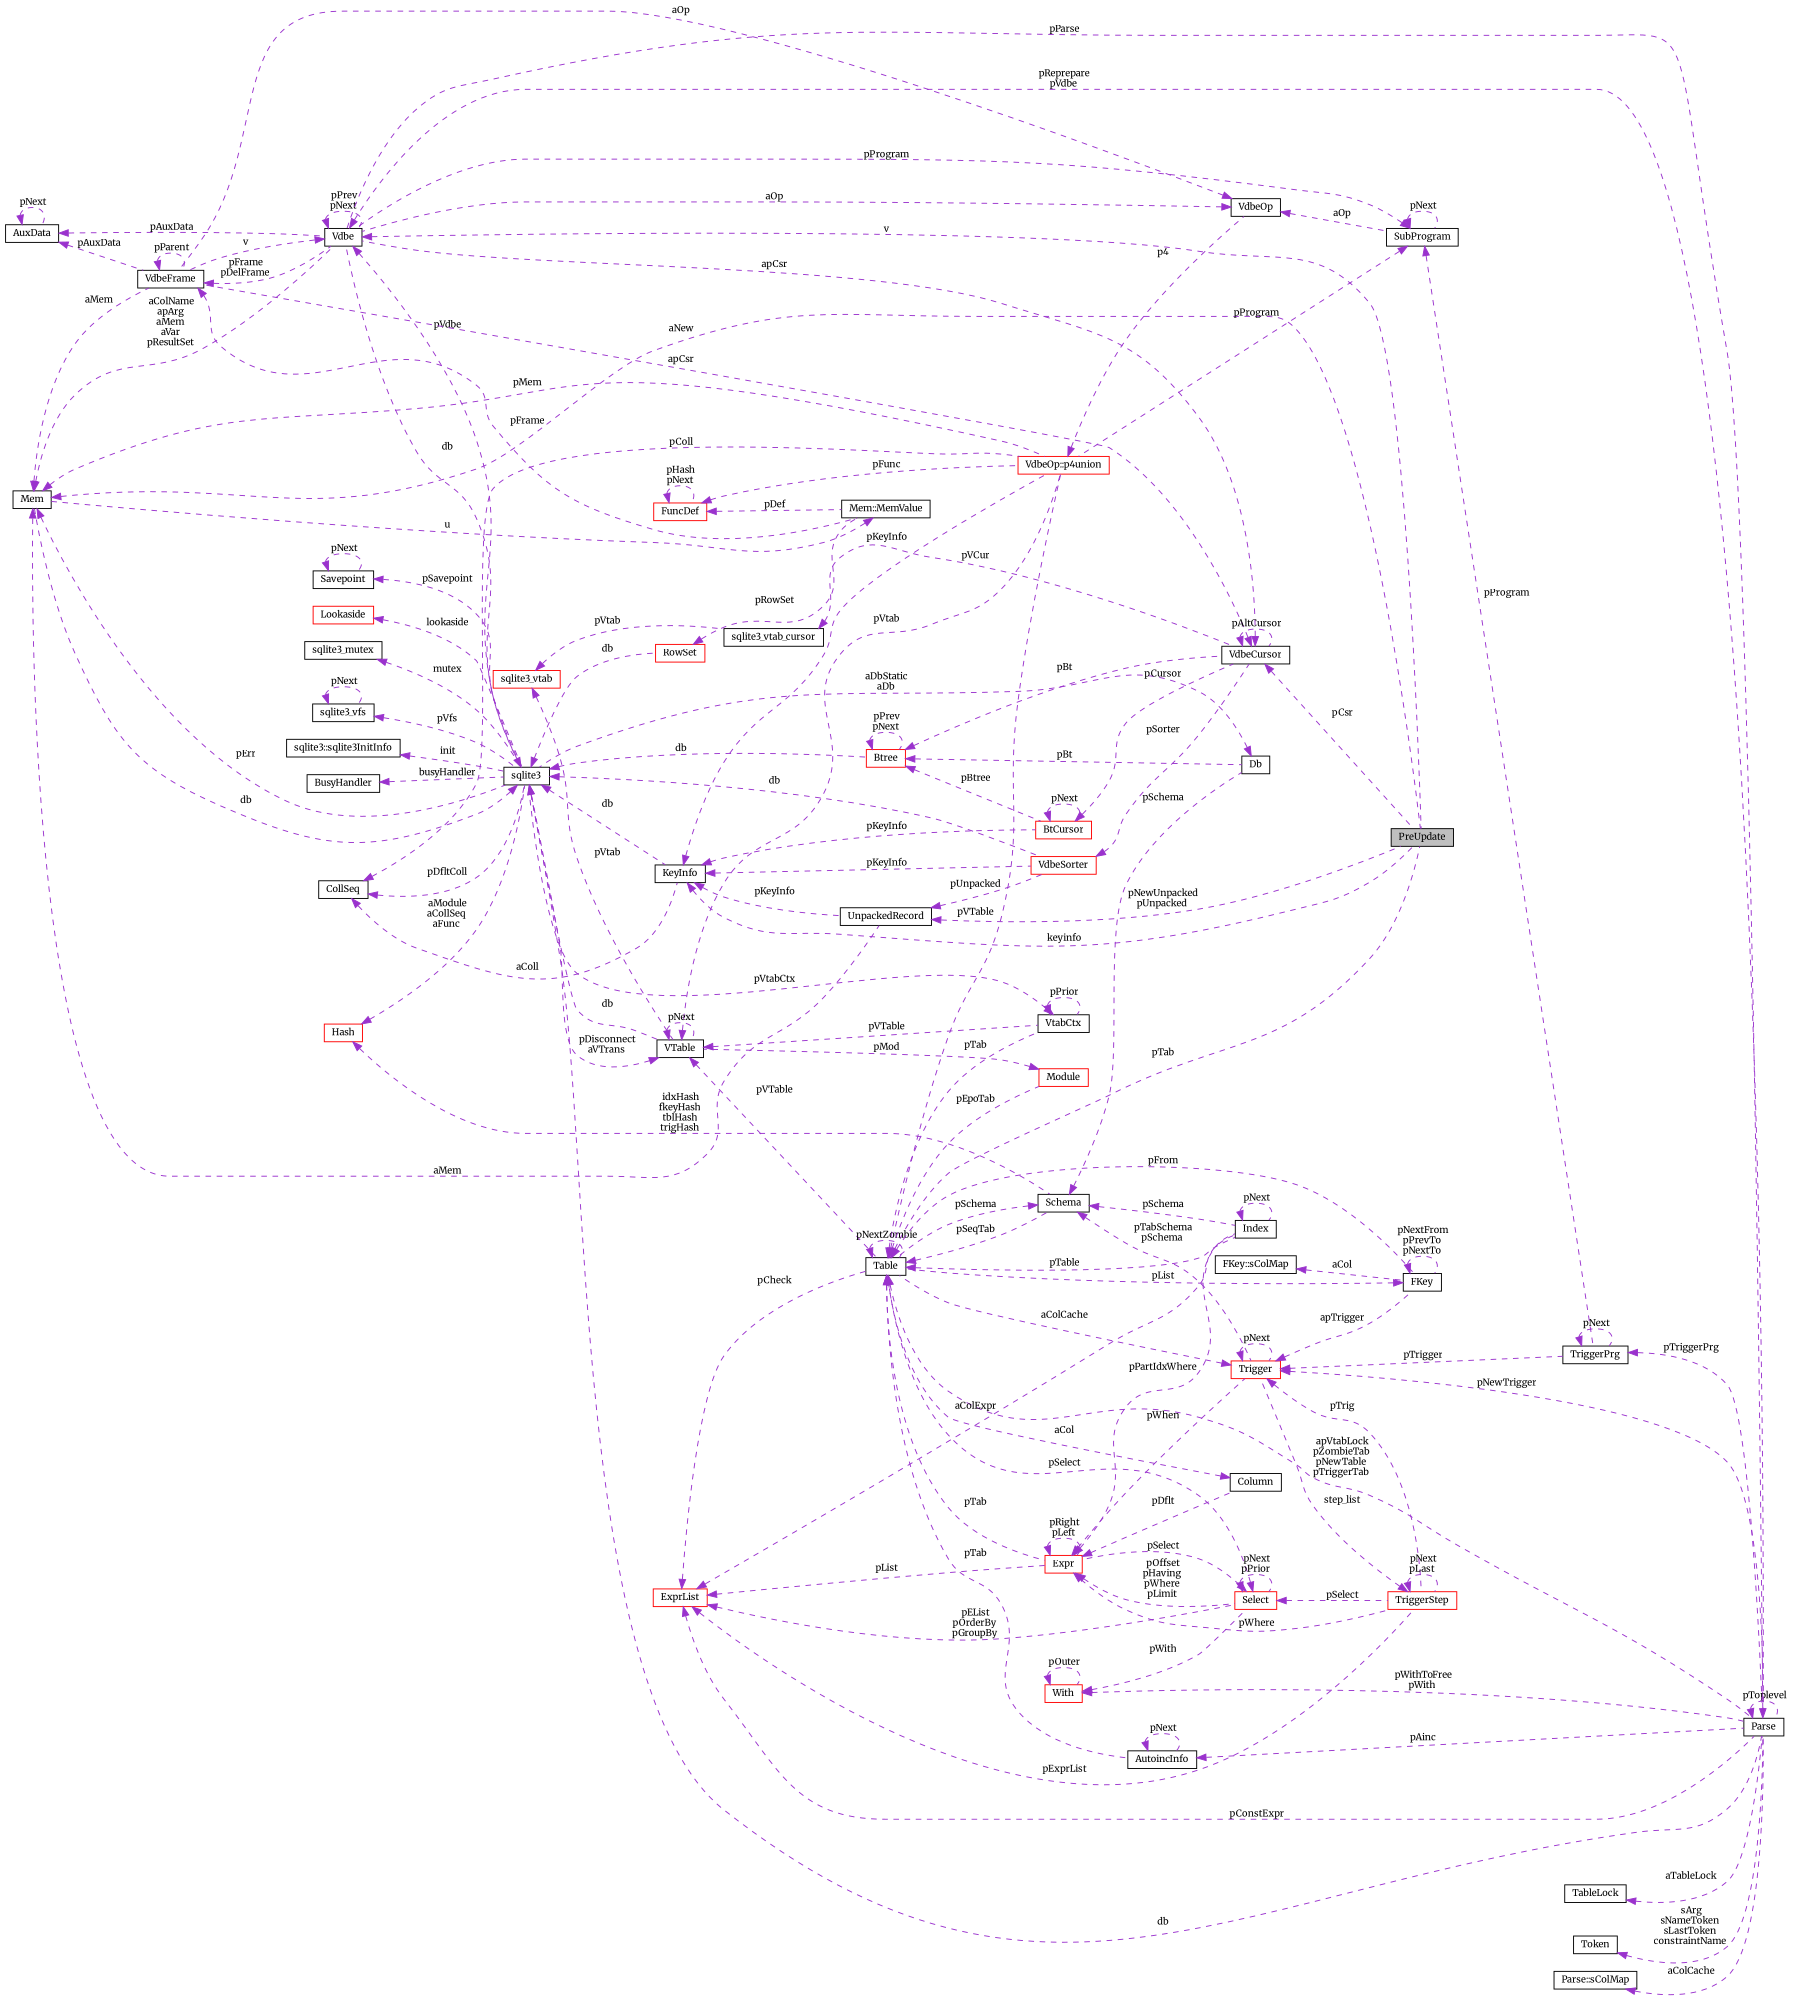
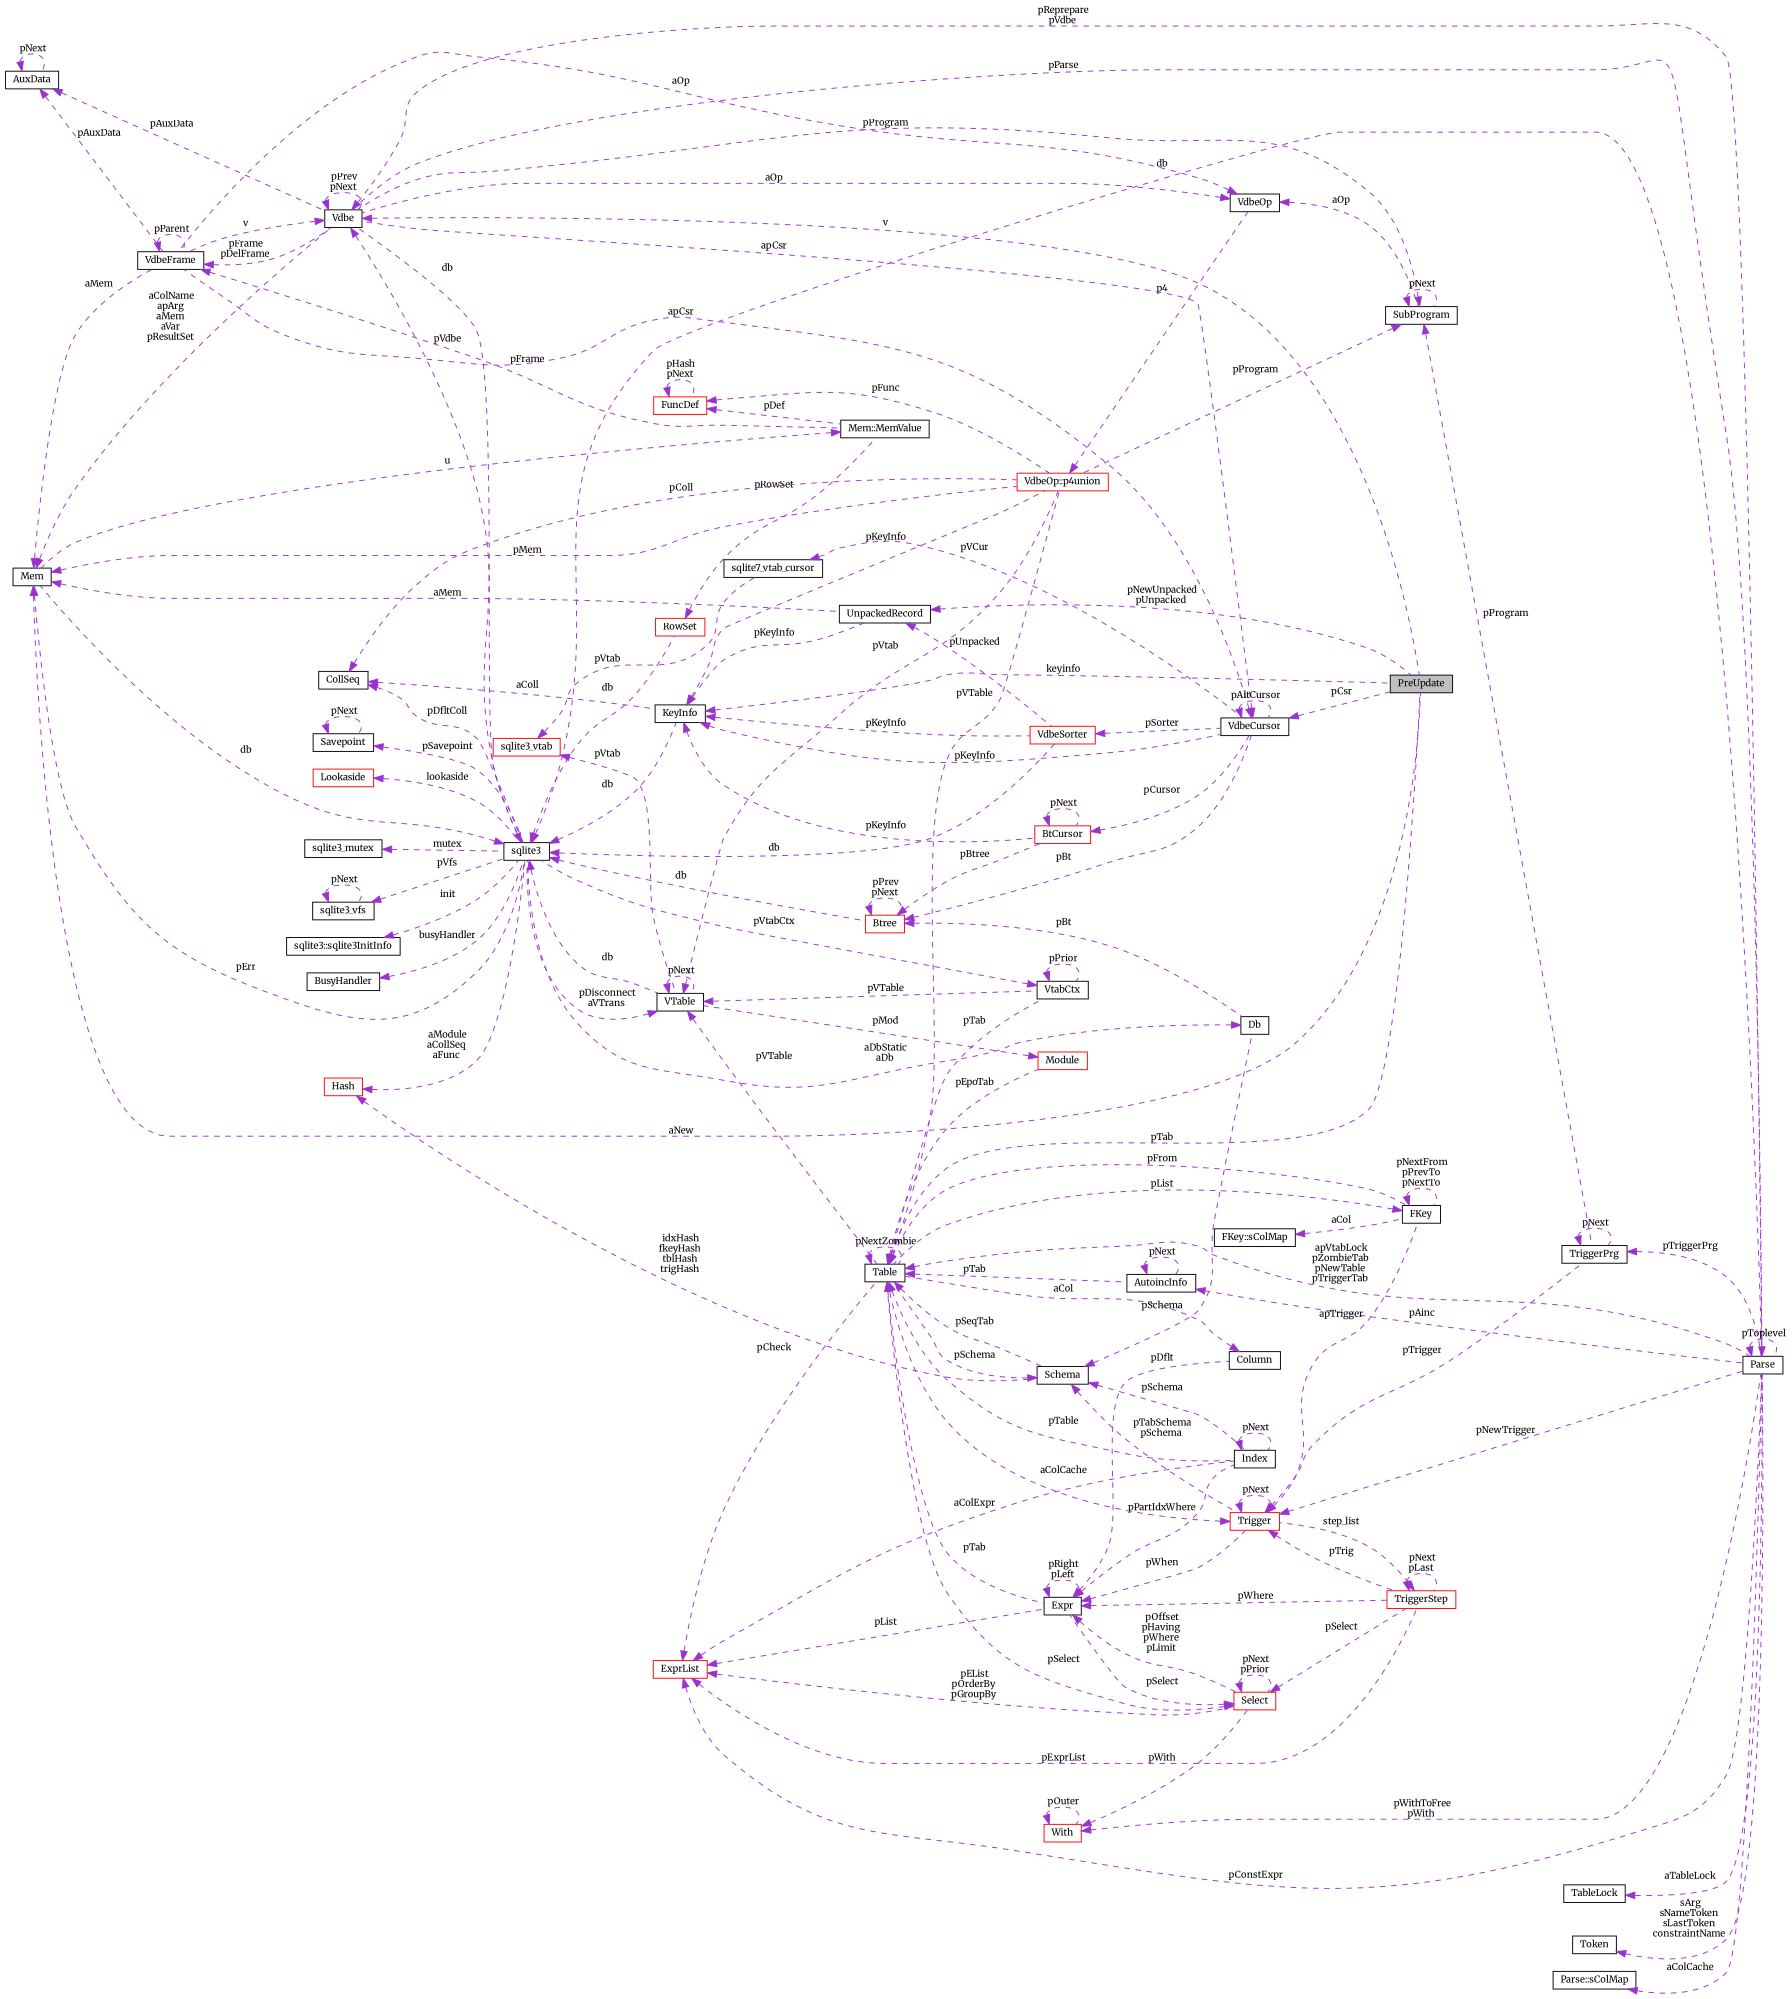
node "sqlite3_vtab_cursor": label "sqlite3_vtab_cursor" -> "sqlite7_vtab_cursor"
edge "VdbeCursor" -> "KeyInfo": added, label "pKeyInfo"
node "Expr": color red -> black
